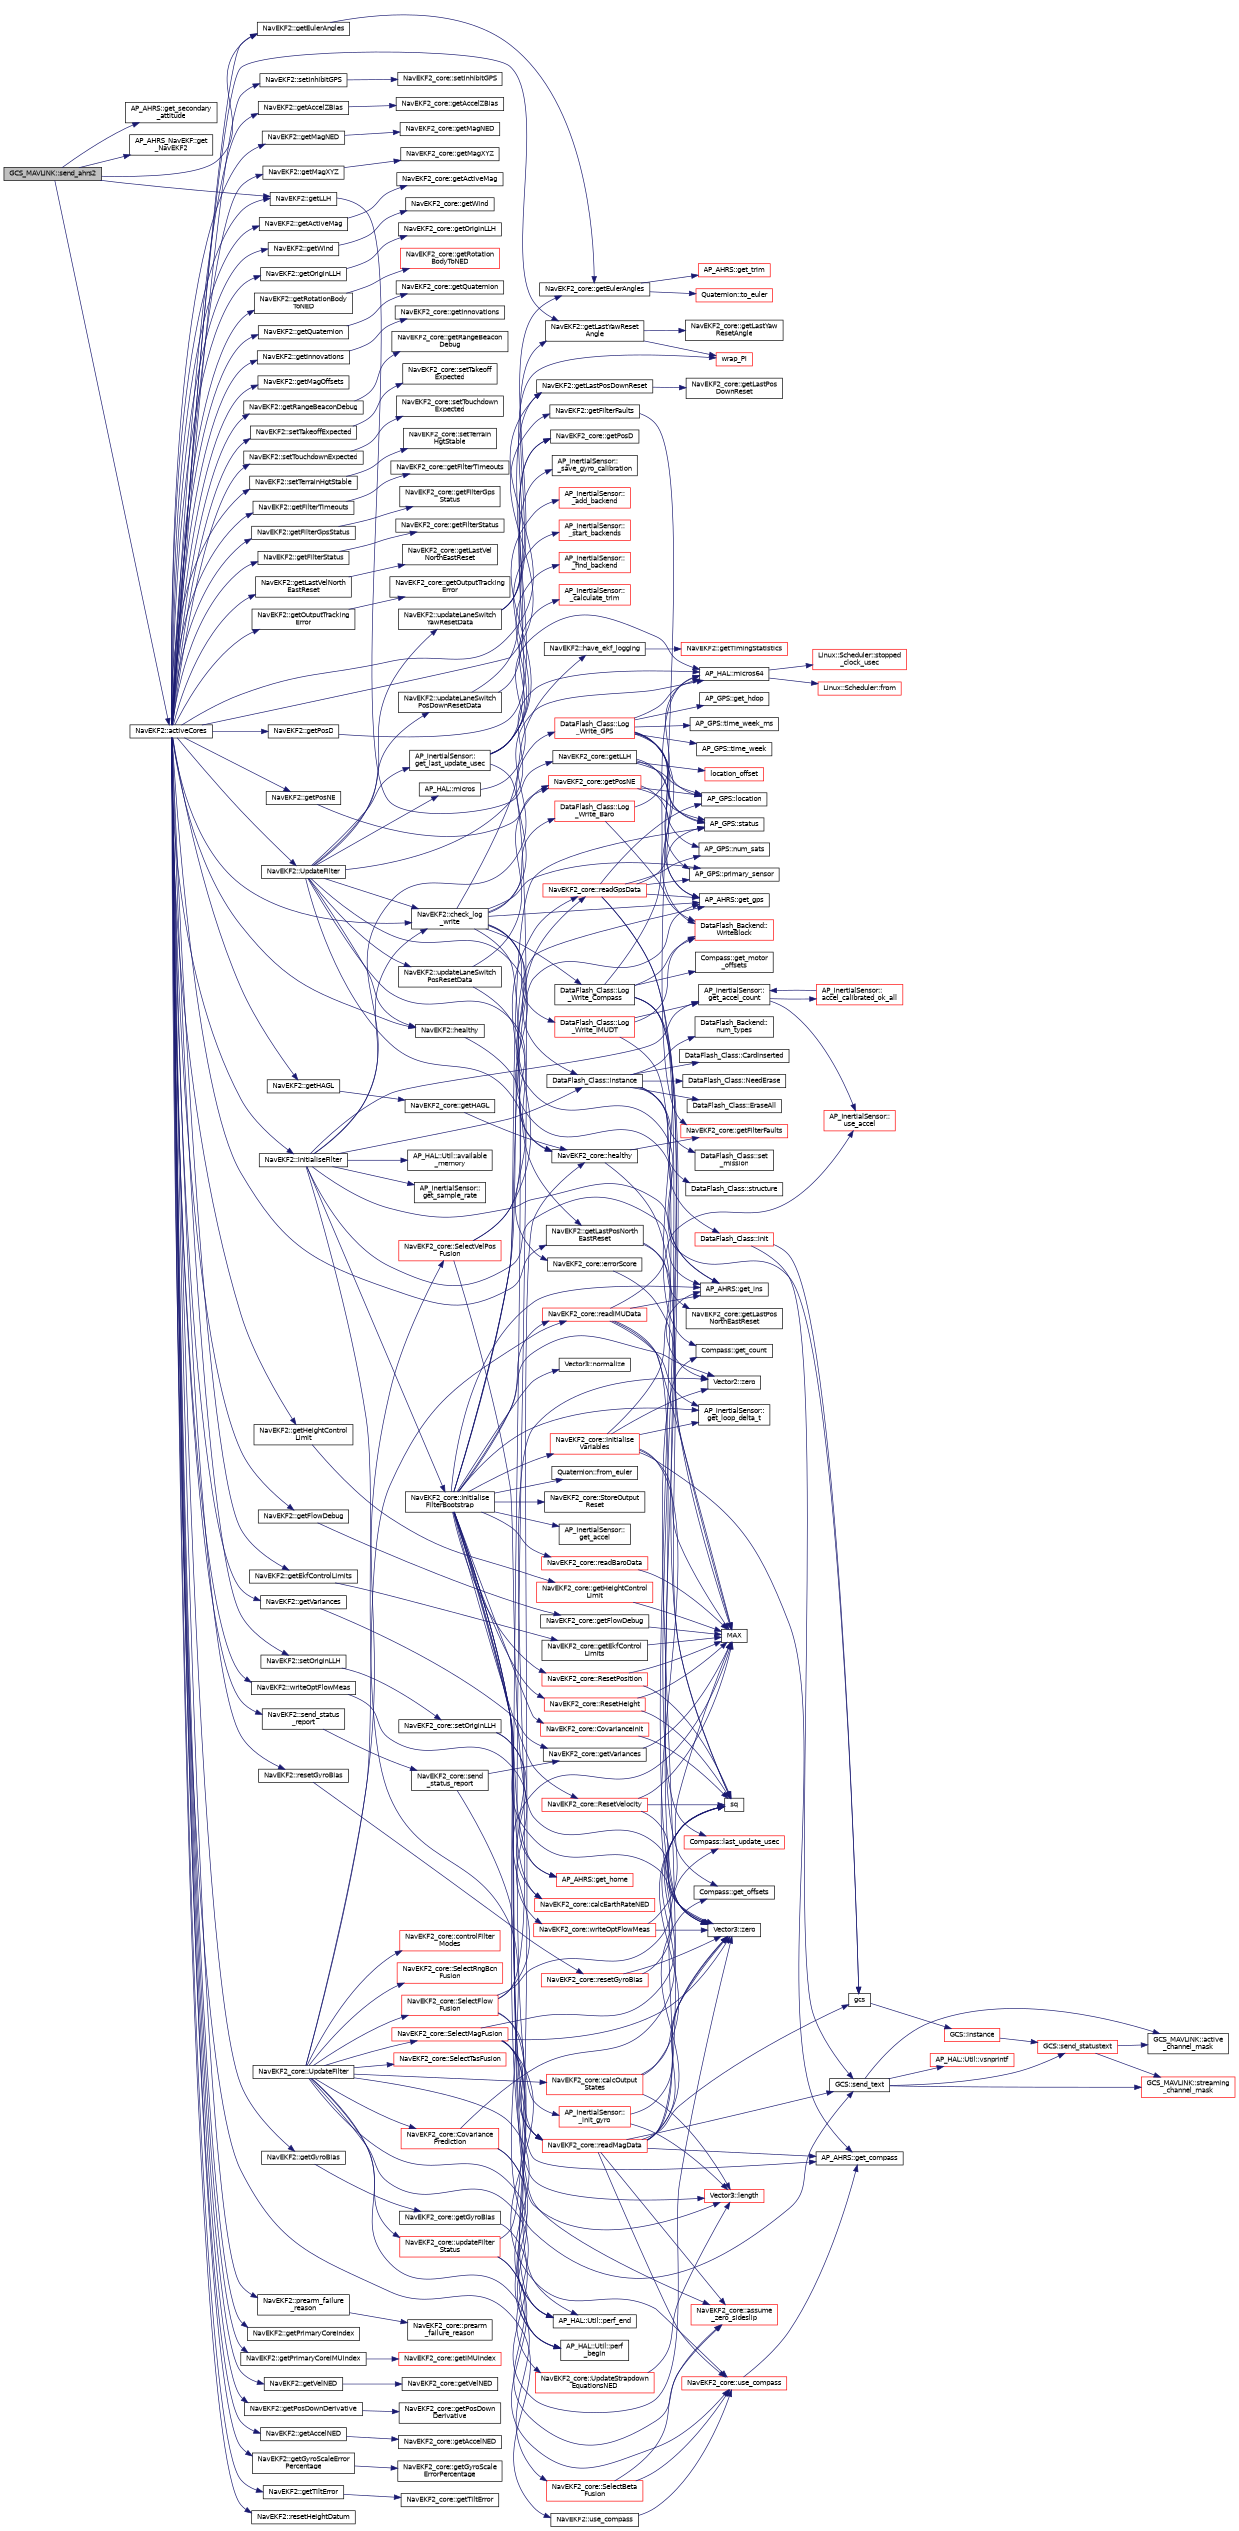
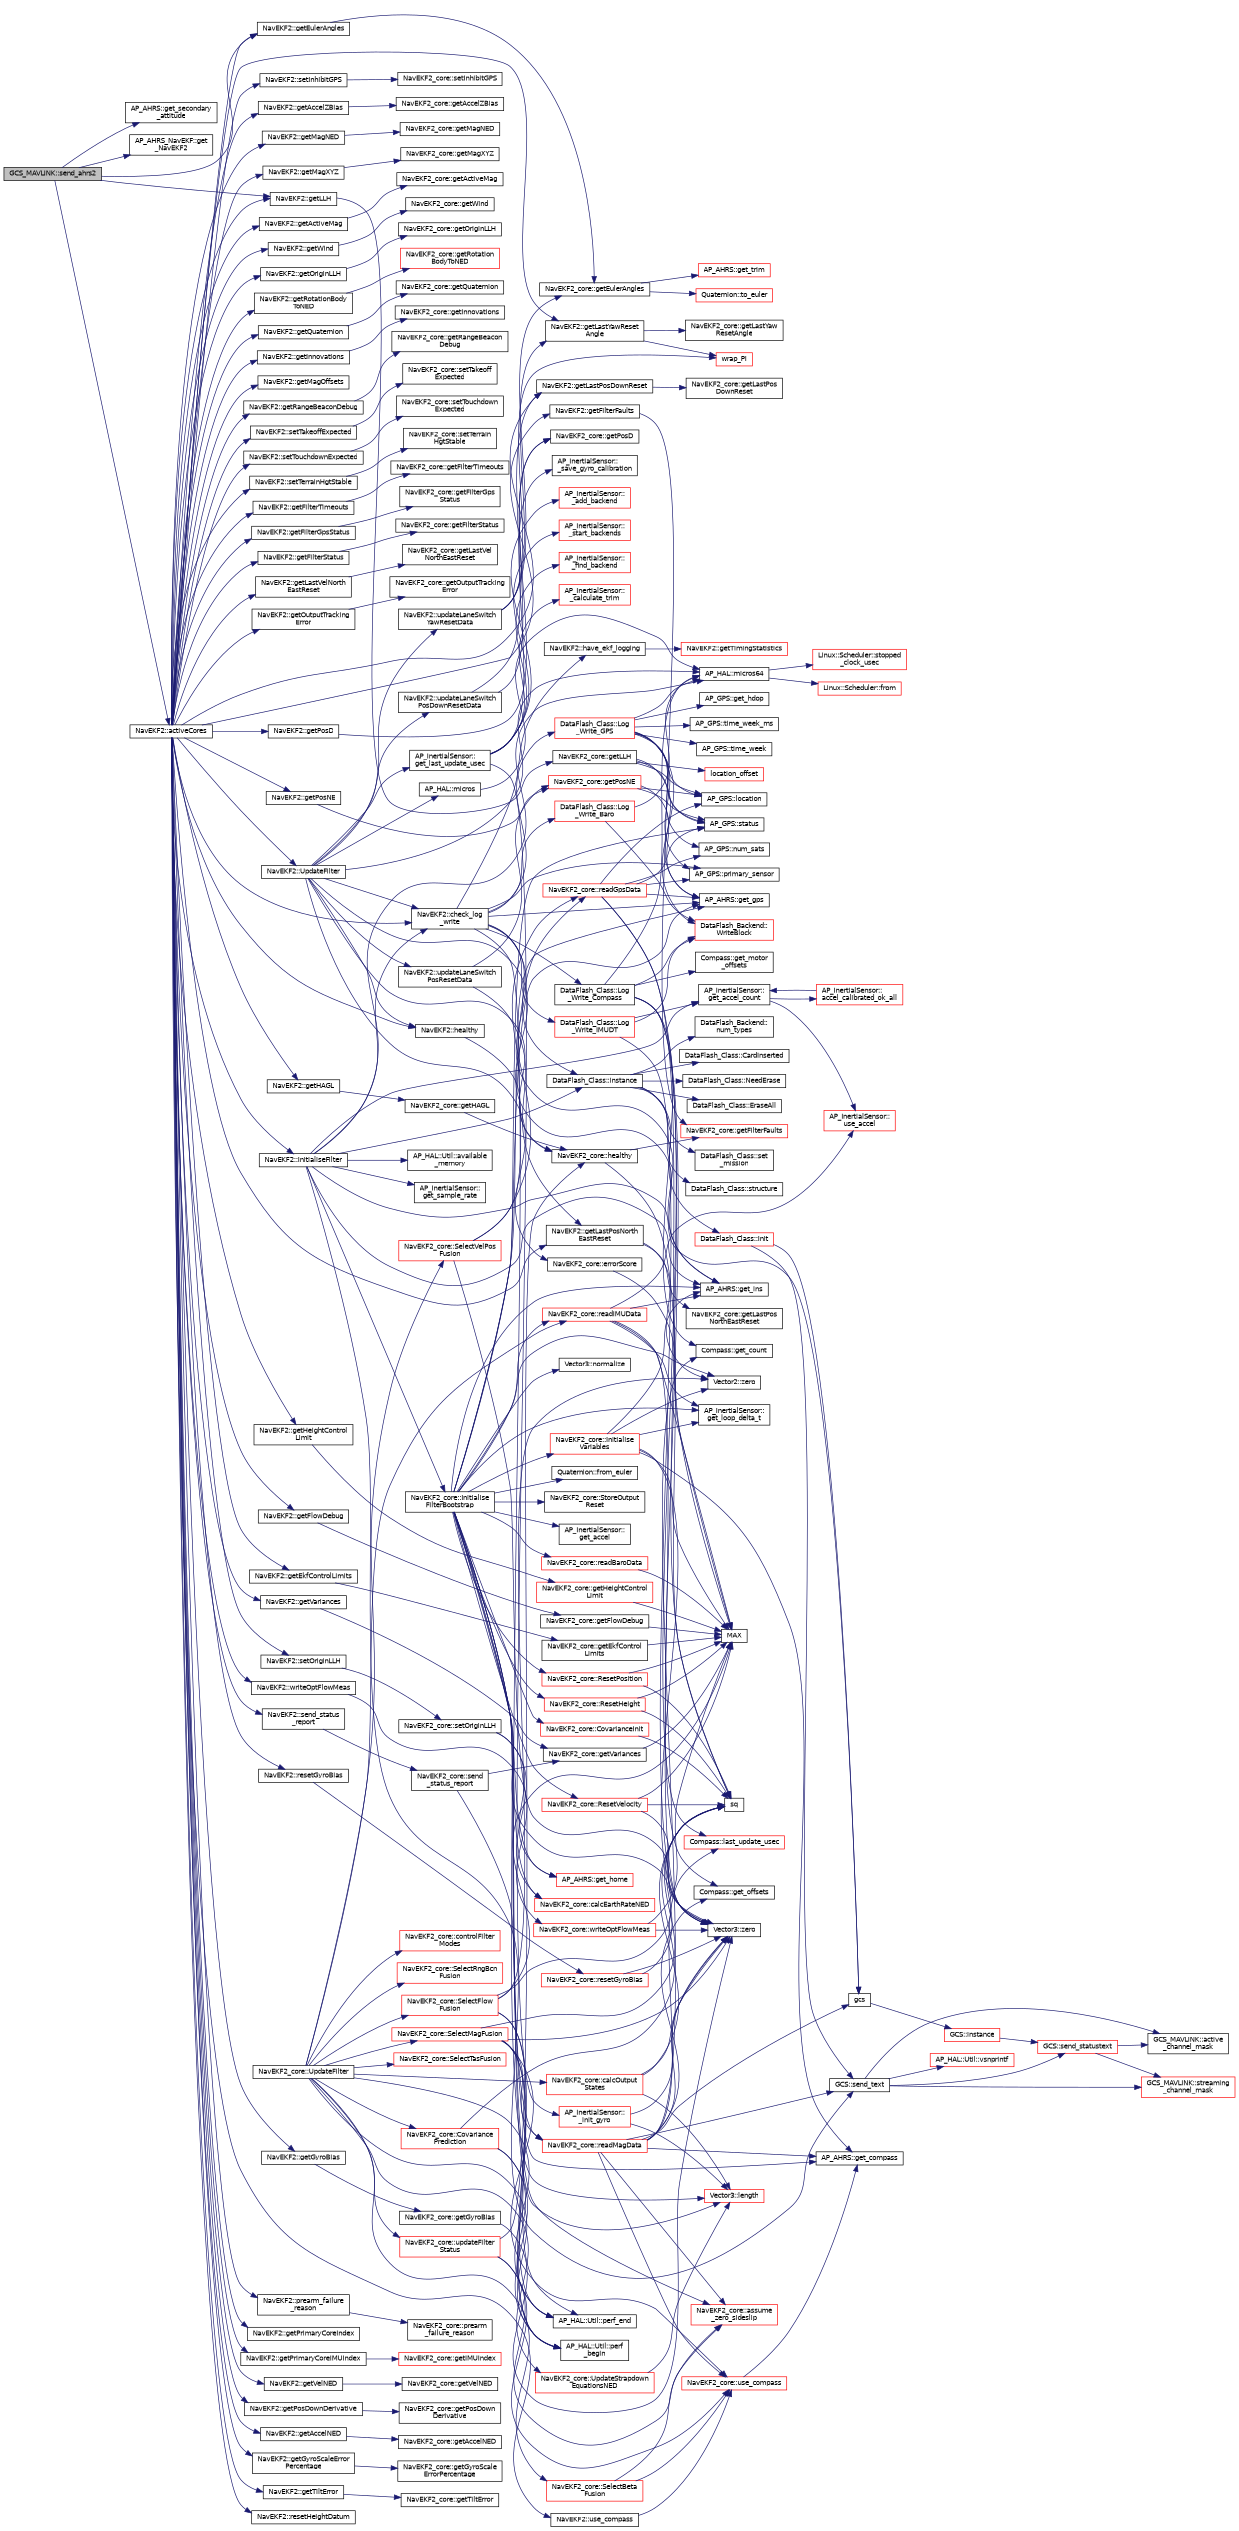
edge "NavEKF2_core::SelectFlow Fusion" -> "NavEKF2_core::readMagData": now "NavEKF2_core::SelectFlow Fusion" -> "AP_HAL::Util::perf _begin"
